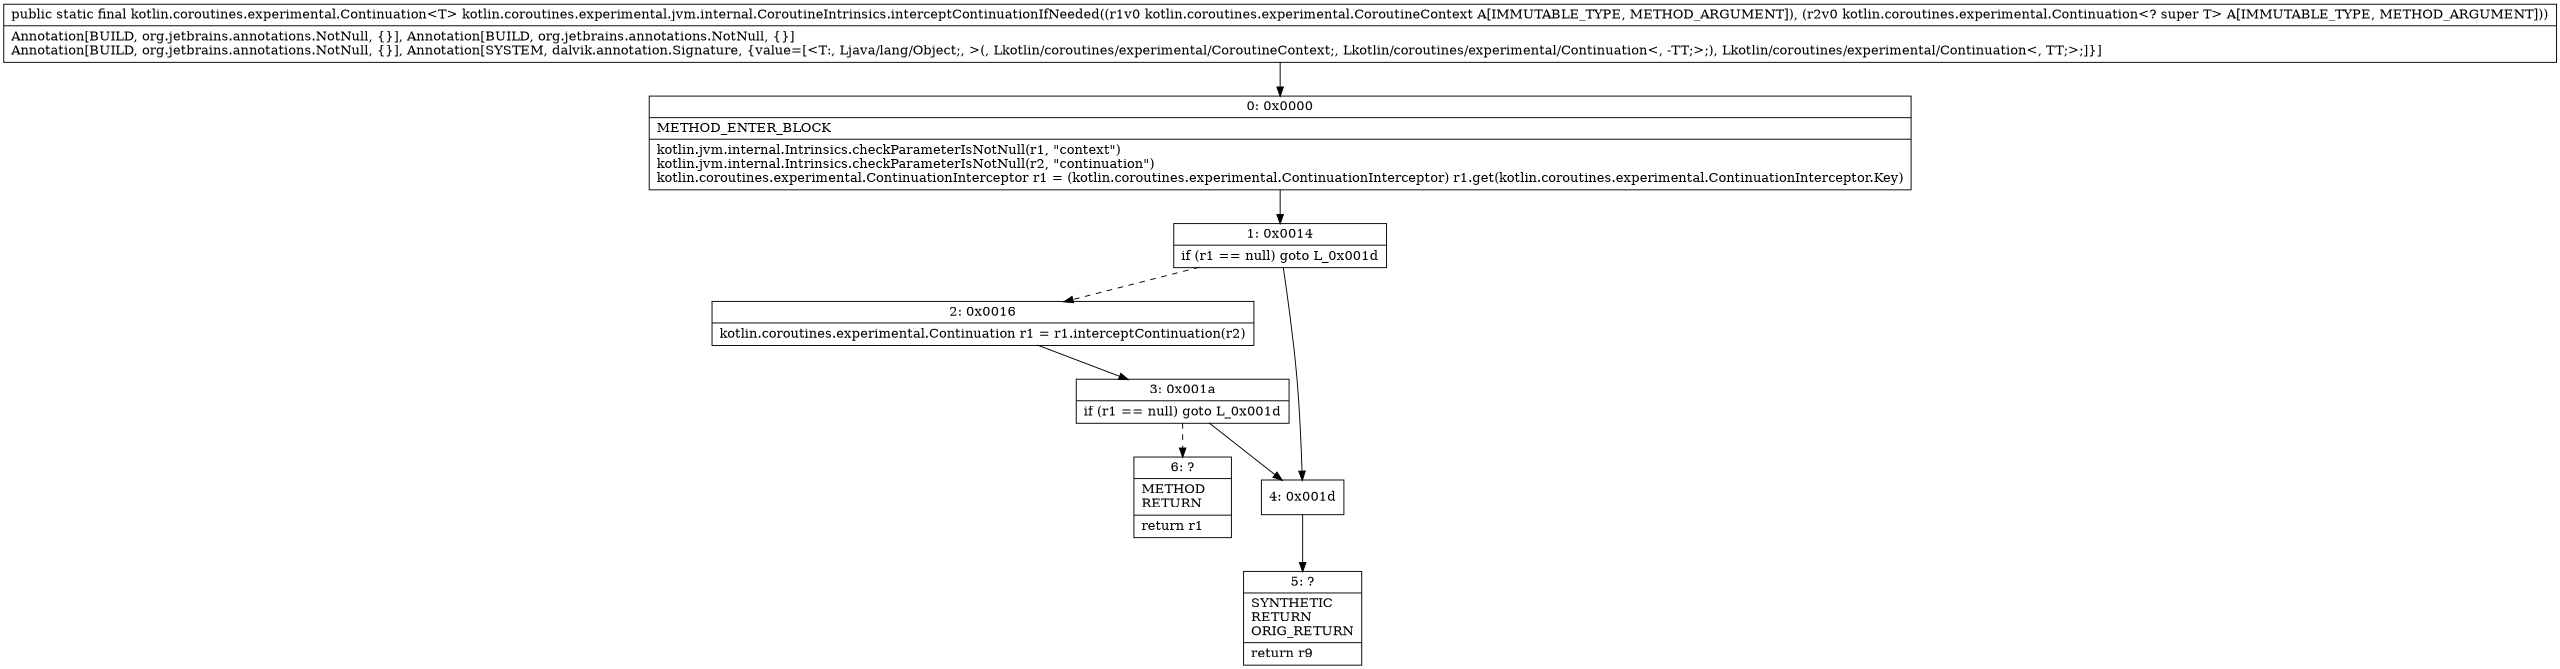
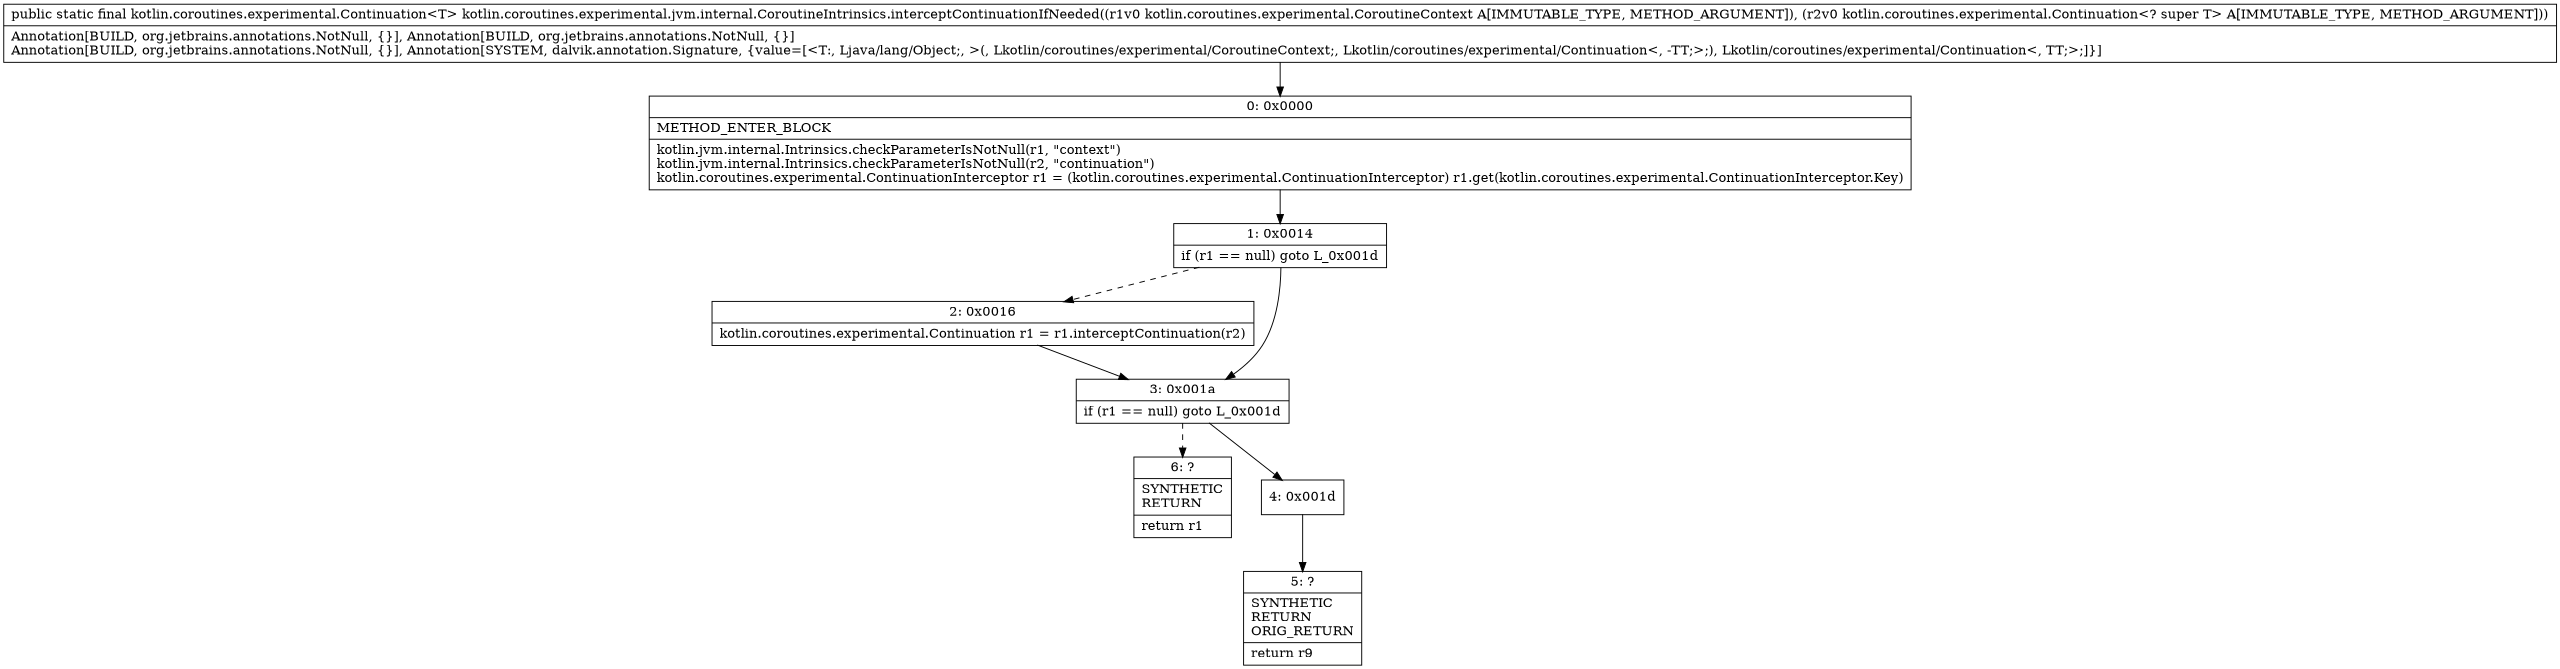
edge "1: 0x0014" -> "4: 0x001d": now "1: 0x0014" -> "3: 0x001a"
node "6: ?": text "METHOD" -> "SYNTHETIC"
